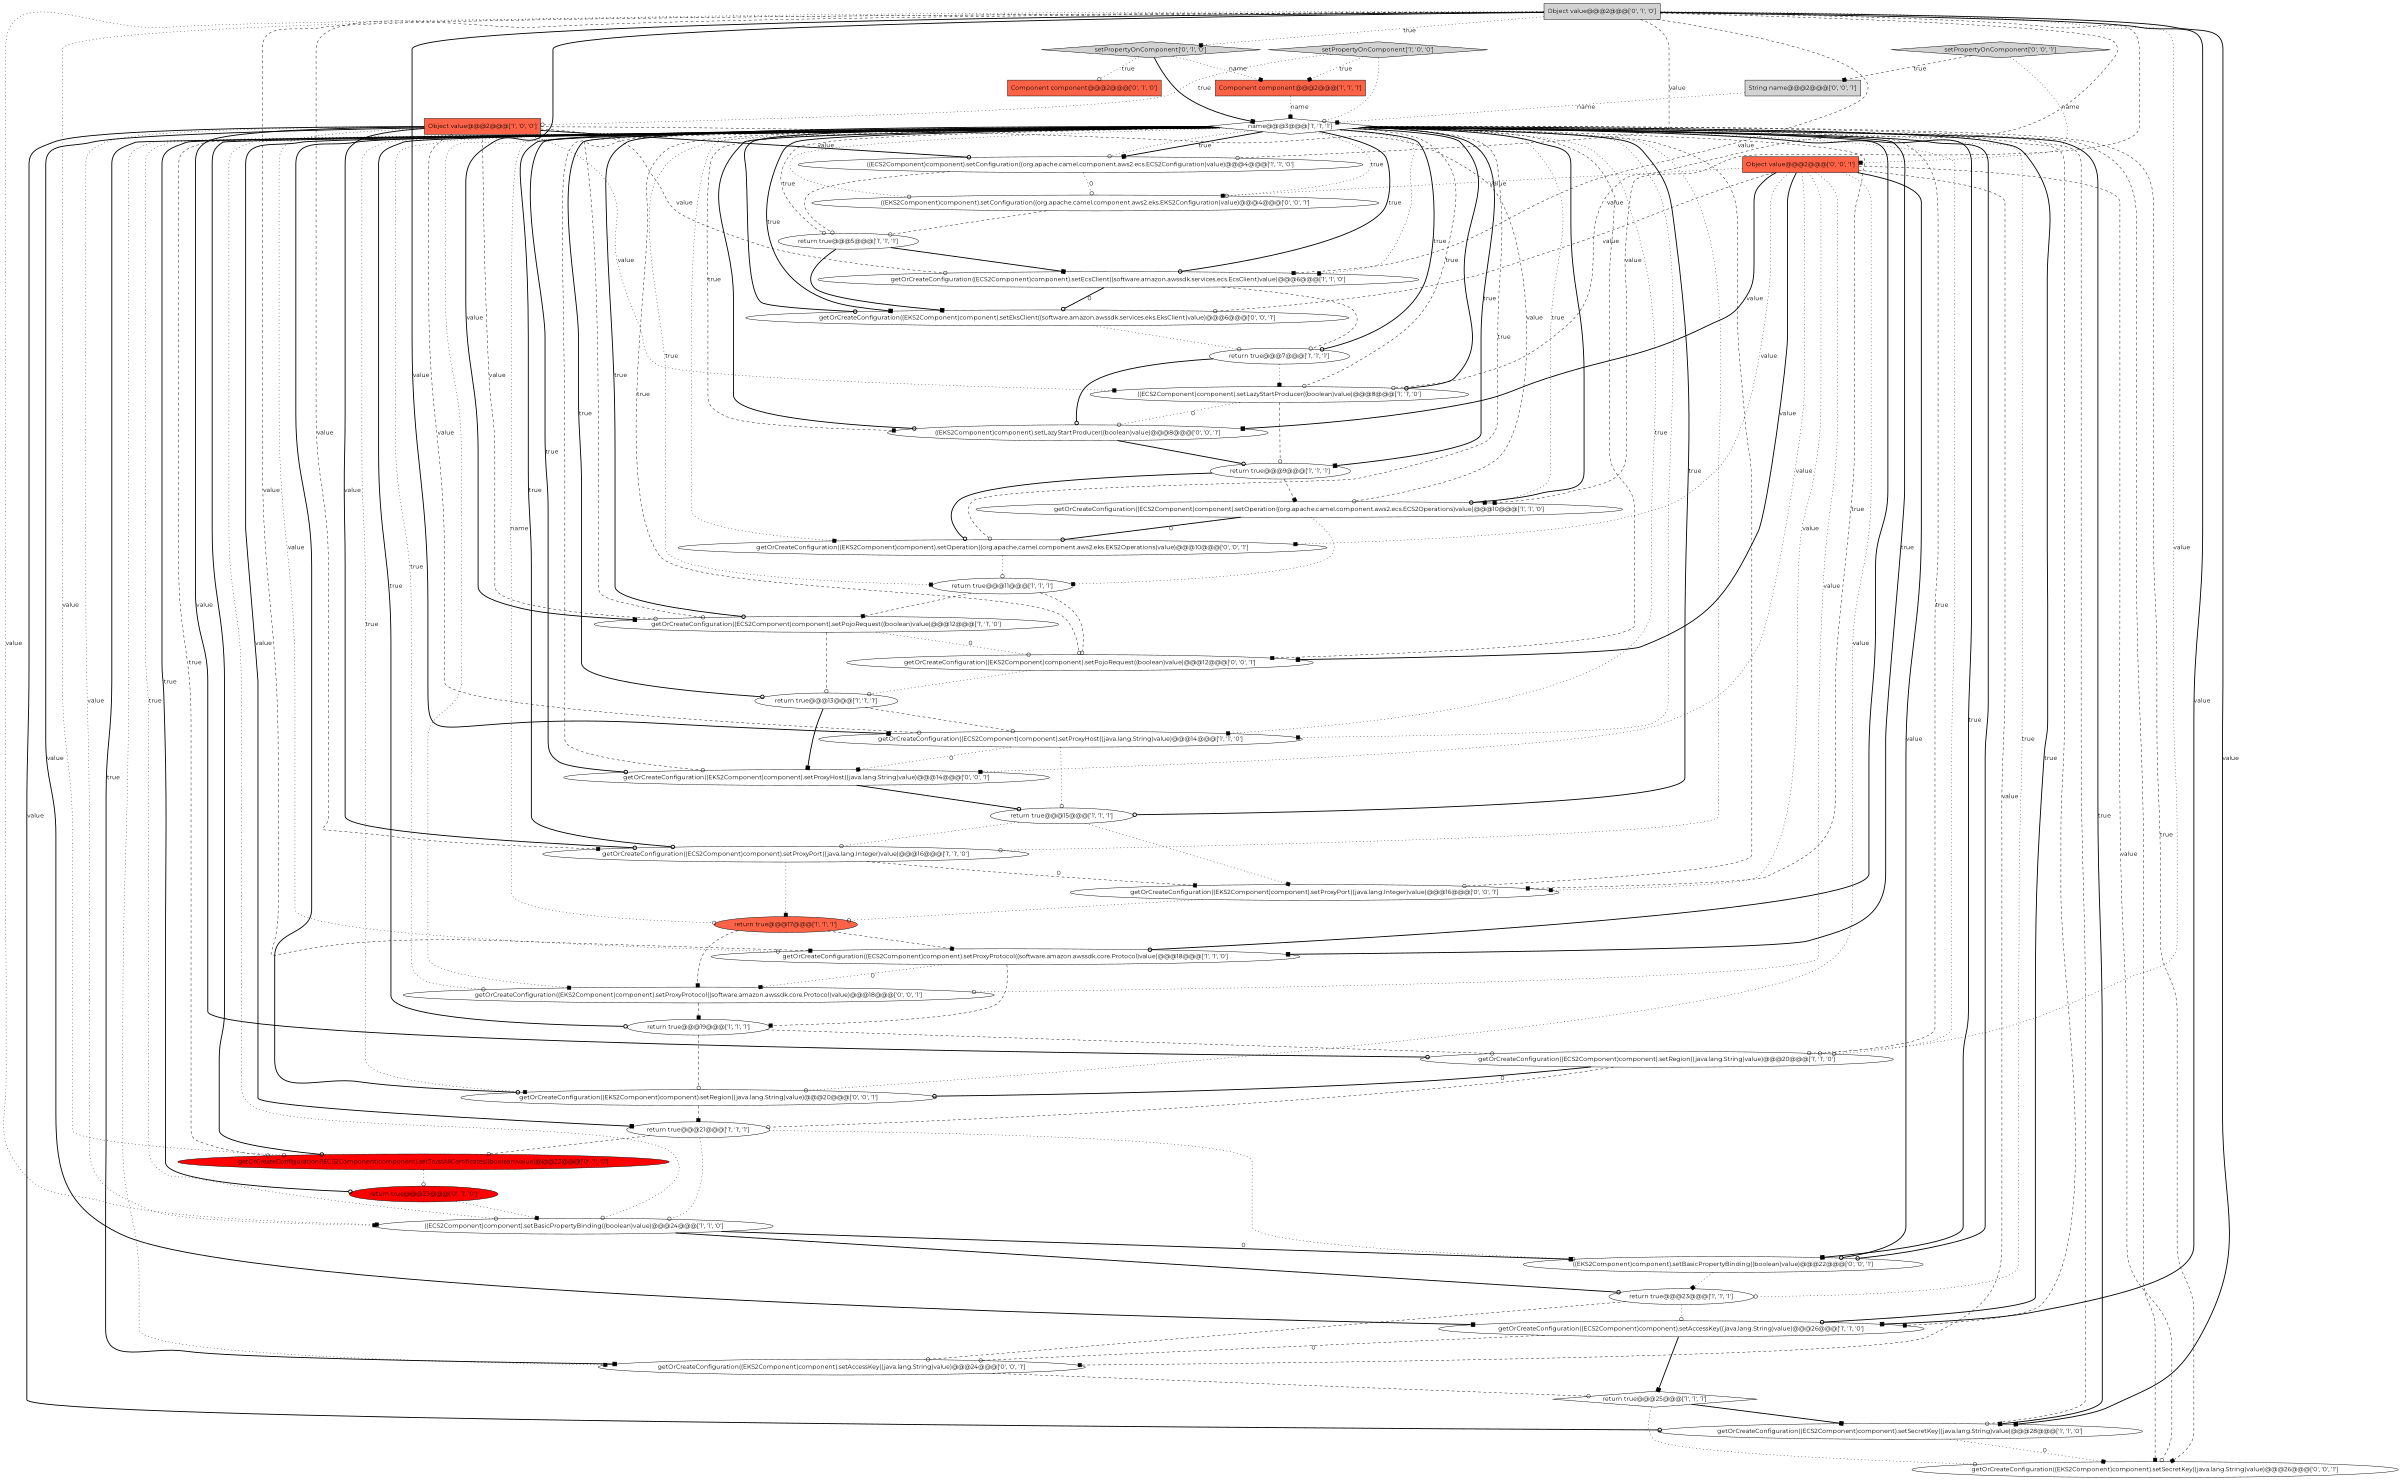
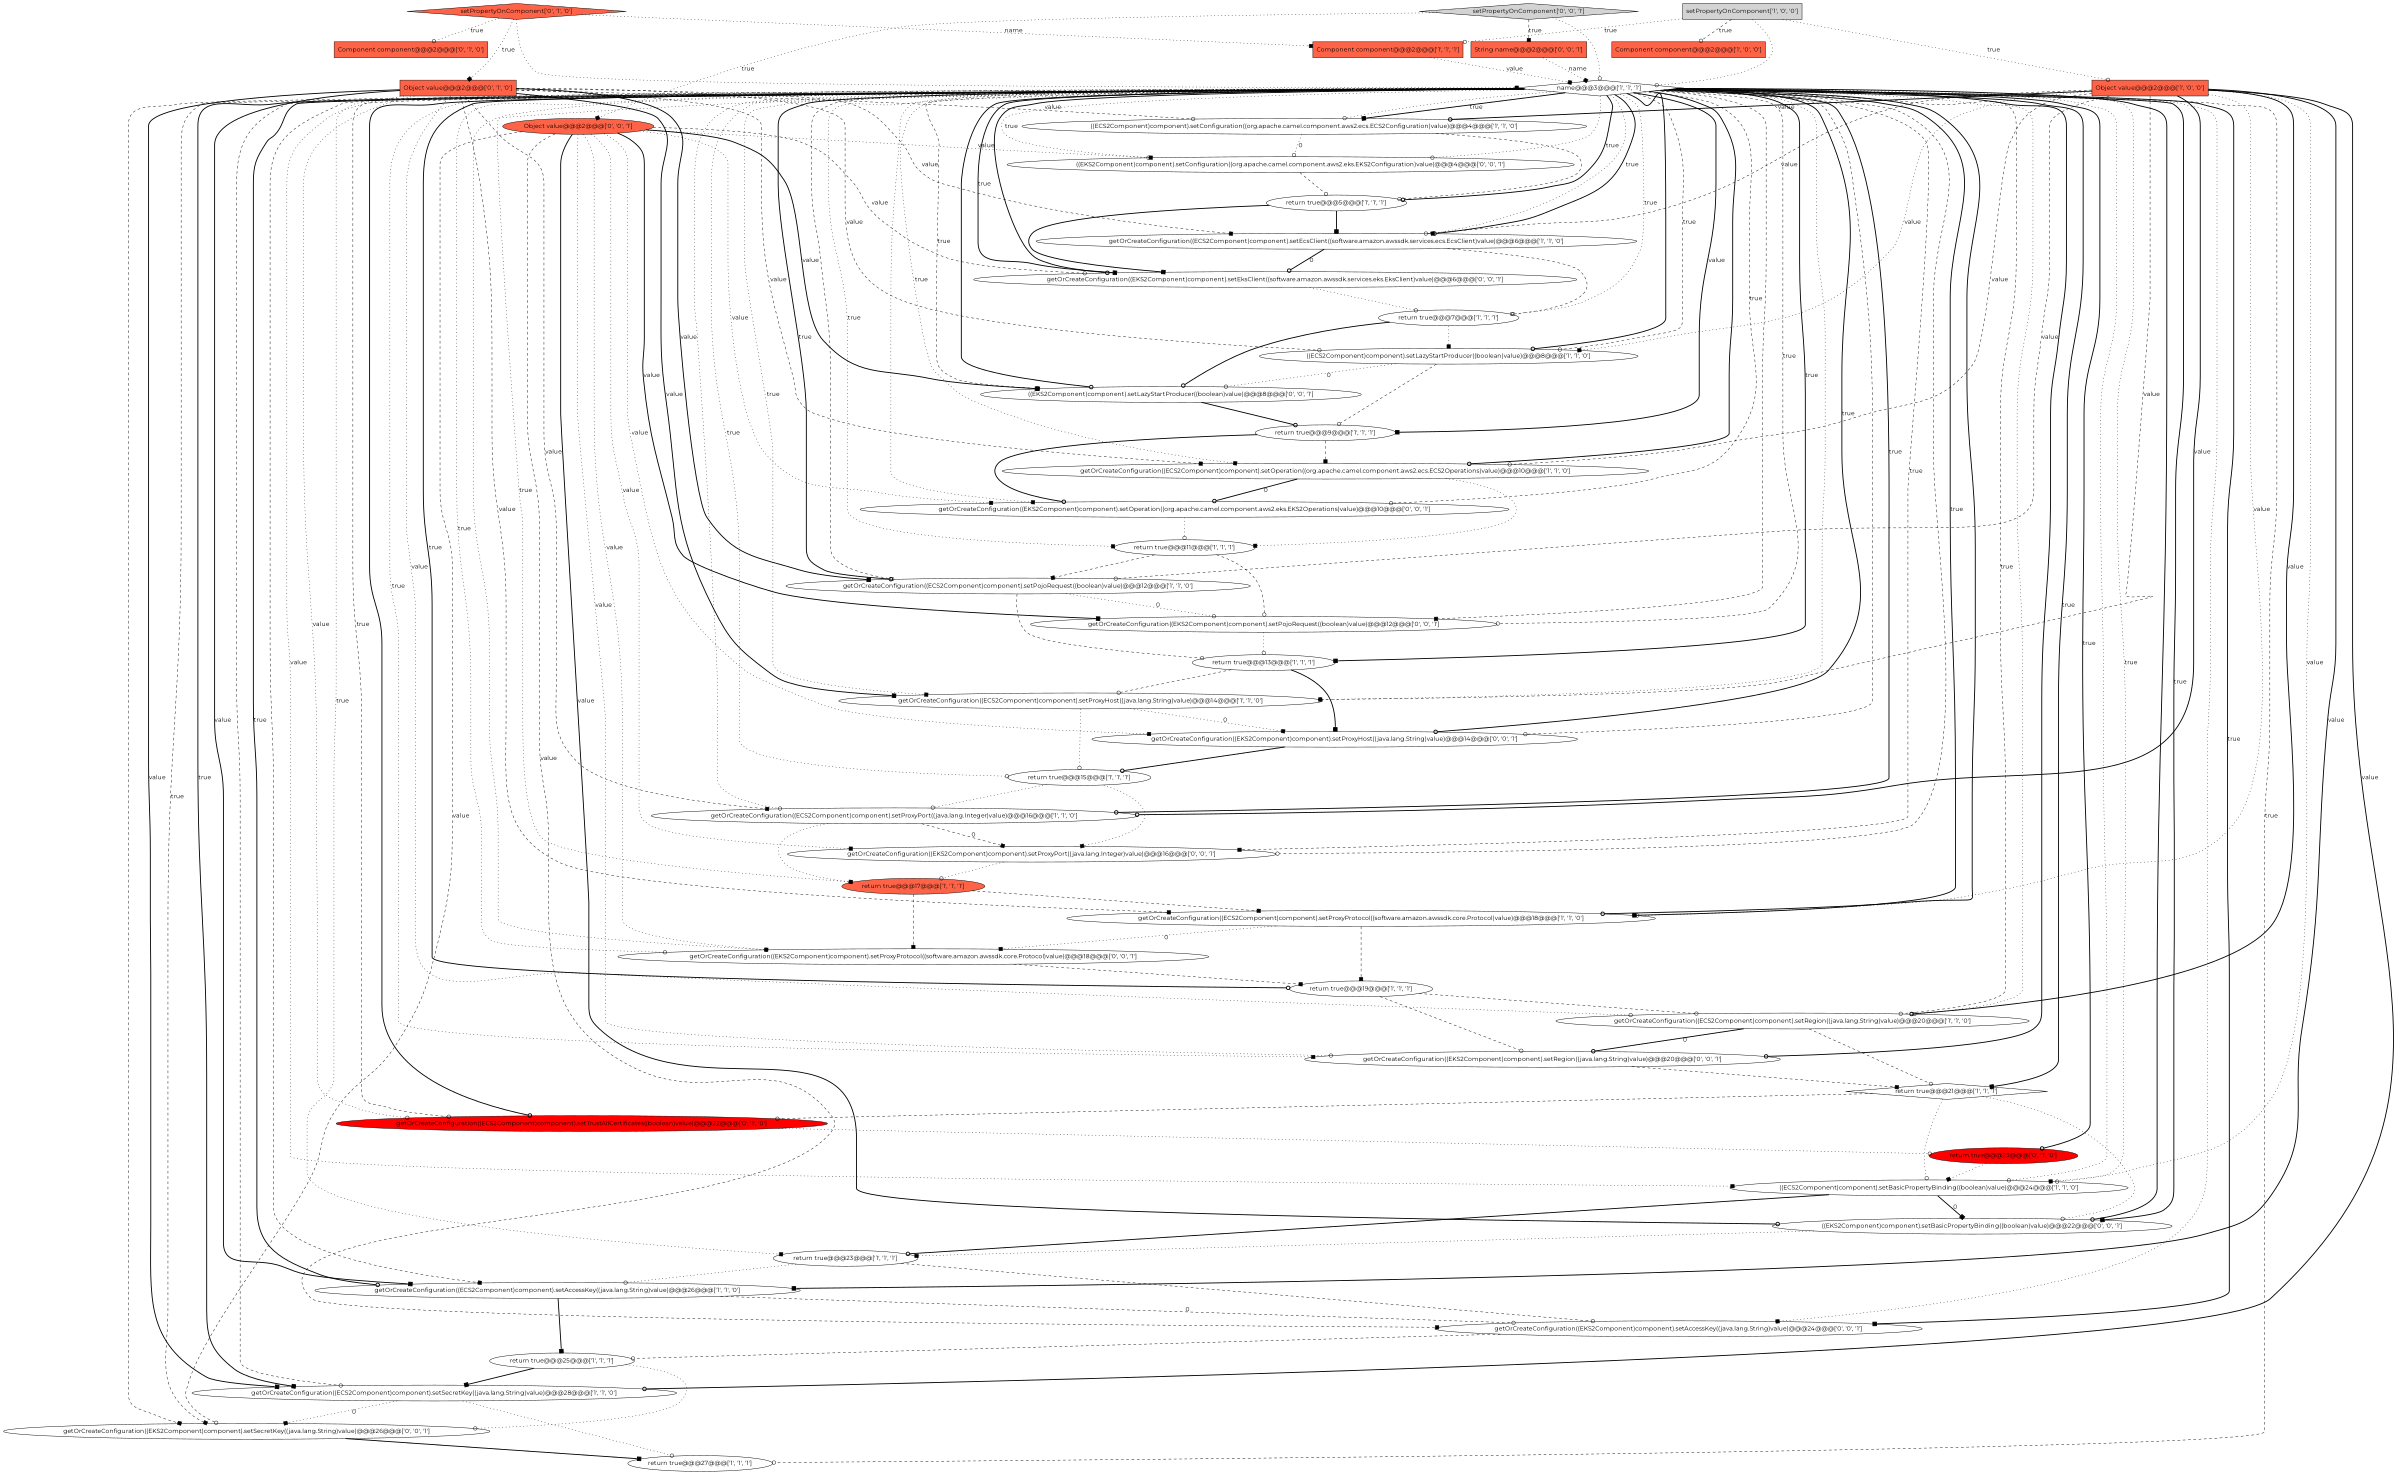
node "Object value@@@2@@@['0', '1', '0']": fillcolor lightgray -> tomato
edge "Object value@@@2@@@['0', '1', '0']" -> "setPropertyOnComponent['0', '1', '0']": reversed
edge "setPropertyOnComponent['0', '0', '1']" -> "name@@@3@@@['1', '1', '1']": added
node "setPropertyOnComponent['0', '1', '0']": fillcolor lightgray -> tomato
node "setPropertyOnComponent['1', '0', '0']": shape diamond -> box
node "Component component@@@2@@@['1', '0', '0']": added
edge "setPropertyOnComponent['1', '0', '0']" -> "Component component@@@2@@@['1', '1', '1']": arrowhead box -> odot
node "String name@@@2@@@['0', '0', '1']": fillcolor lightgray -> tomato
edge "setPropertyOnComponent['0', '1', '0']" -> "name@@@3@@@['1', '1', '1']": style bold -> dotted
edge "Component component@@@2@@@['1', '1', '1']" -> "name@@@3@@@['1', '1', '1']": label "name" -> "value"
edge "setPropertyOnComponent['0', '0', '1']" -> "Object value@@@2@@@['0', '0', '1']": label "name" -> "true"
edge "name@@@3@@@['1', '1', '1']" -> "return true@@@5@@@['1', '1', '1']": style dashed -> bold
node "Object value@@@2@@@['0', '0', '1']": shape box -> ellipse
edge "name@@@3@@@['1', '1', '1']" -> "return true@@@13@@@['1', '1', '1']": arrowhead odot -> box
edge "name@@@3@@@['1', '1', '1']" -> "return true@@@7@@@['1', '1', '1']": style bold -> dotted
edge "name@@@3@@@['1', '1', '1']" -> "return true@@@9@@@['1', '1', '1']": label "true" -> "value"
edge "name@@@3@@@['1', '1', '1']" -> "return true@@@23@@@['1', '1', '1']": arrowhead odot -> box
edge "name@@@3@@@['1', '1', '1']" -> "return true@@@17@@@['1', '1', '1']": label "name" -> "true"
edge "name@@@3@@@['1', '1', '1']" -> "return true@@@15@@@['1', '1', '1']": style bold -> dotted
edge "name@@@3@@@['1', '1', '1']" -> "return true@@@21@@@['1', '1', '1']": label "value" -> "true"
node "return true@@@21@@@['1', '1', '1']": shape ellipse -> diamond
node "return true@@@25@@@['1', '1', '1']": shape diamond -> ellipse
node "return true@@@27@@@['1', '1', '1']": added
